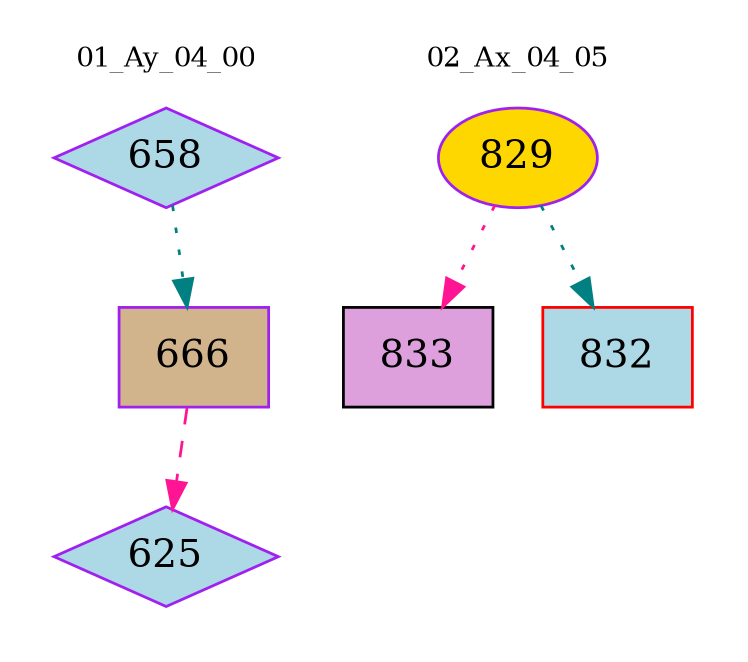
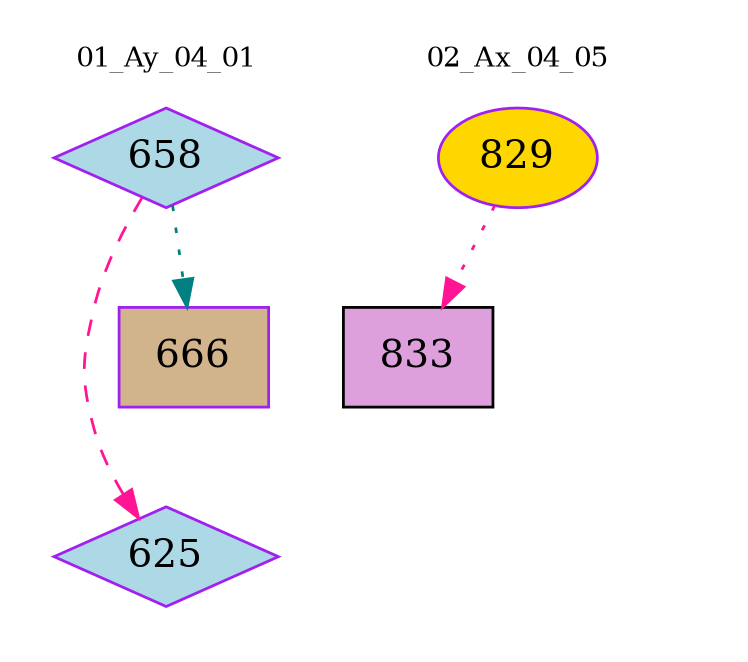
cluster "01_Ay_04_00": label "01_Ay_04_00" -> "01_Ay_04_01"
node "832": removed
edge "666" -> "625": now "658" -> "625"
